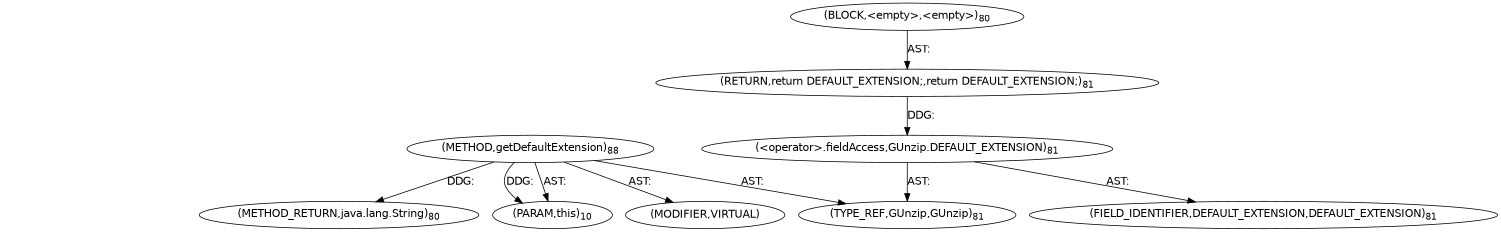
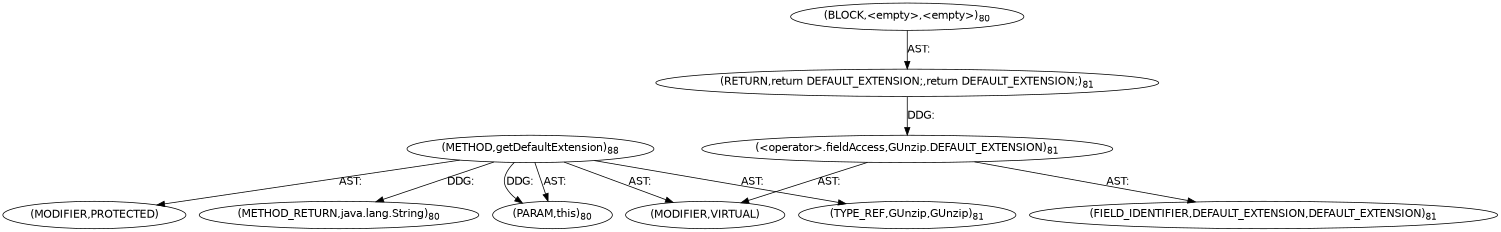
edge "(<operator>.fieldAccess,GUnzip.DEFAULT_EXTENSION)" -> "(TYPE_REF,GUnzip,GUnzip)": now "(<operator>.fieldAccess,GUnzip.DEFAULT_EXTENSION)" -> "(MODIFIER,VIRTUAL)"
node "(PARAM,this)": text "10" -> "80"
node "(MODIFIER,PROTECTED)": added
